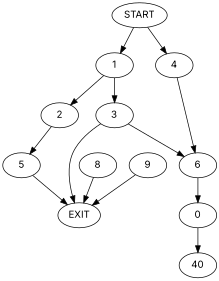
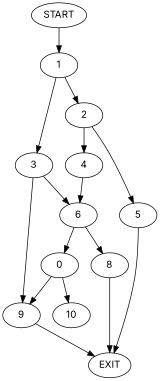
edge "START" -> "4": now "2" -> "4"
edge "3" -> "EXIT": now "3" -> "9"
edge "6" -> "8": added
node "40": label "40" -> "10"
edge "0" -> "9": added
